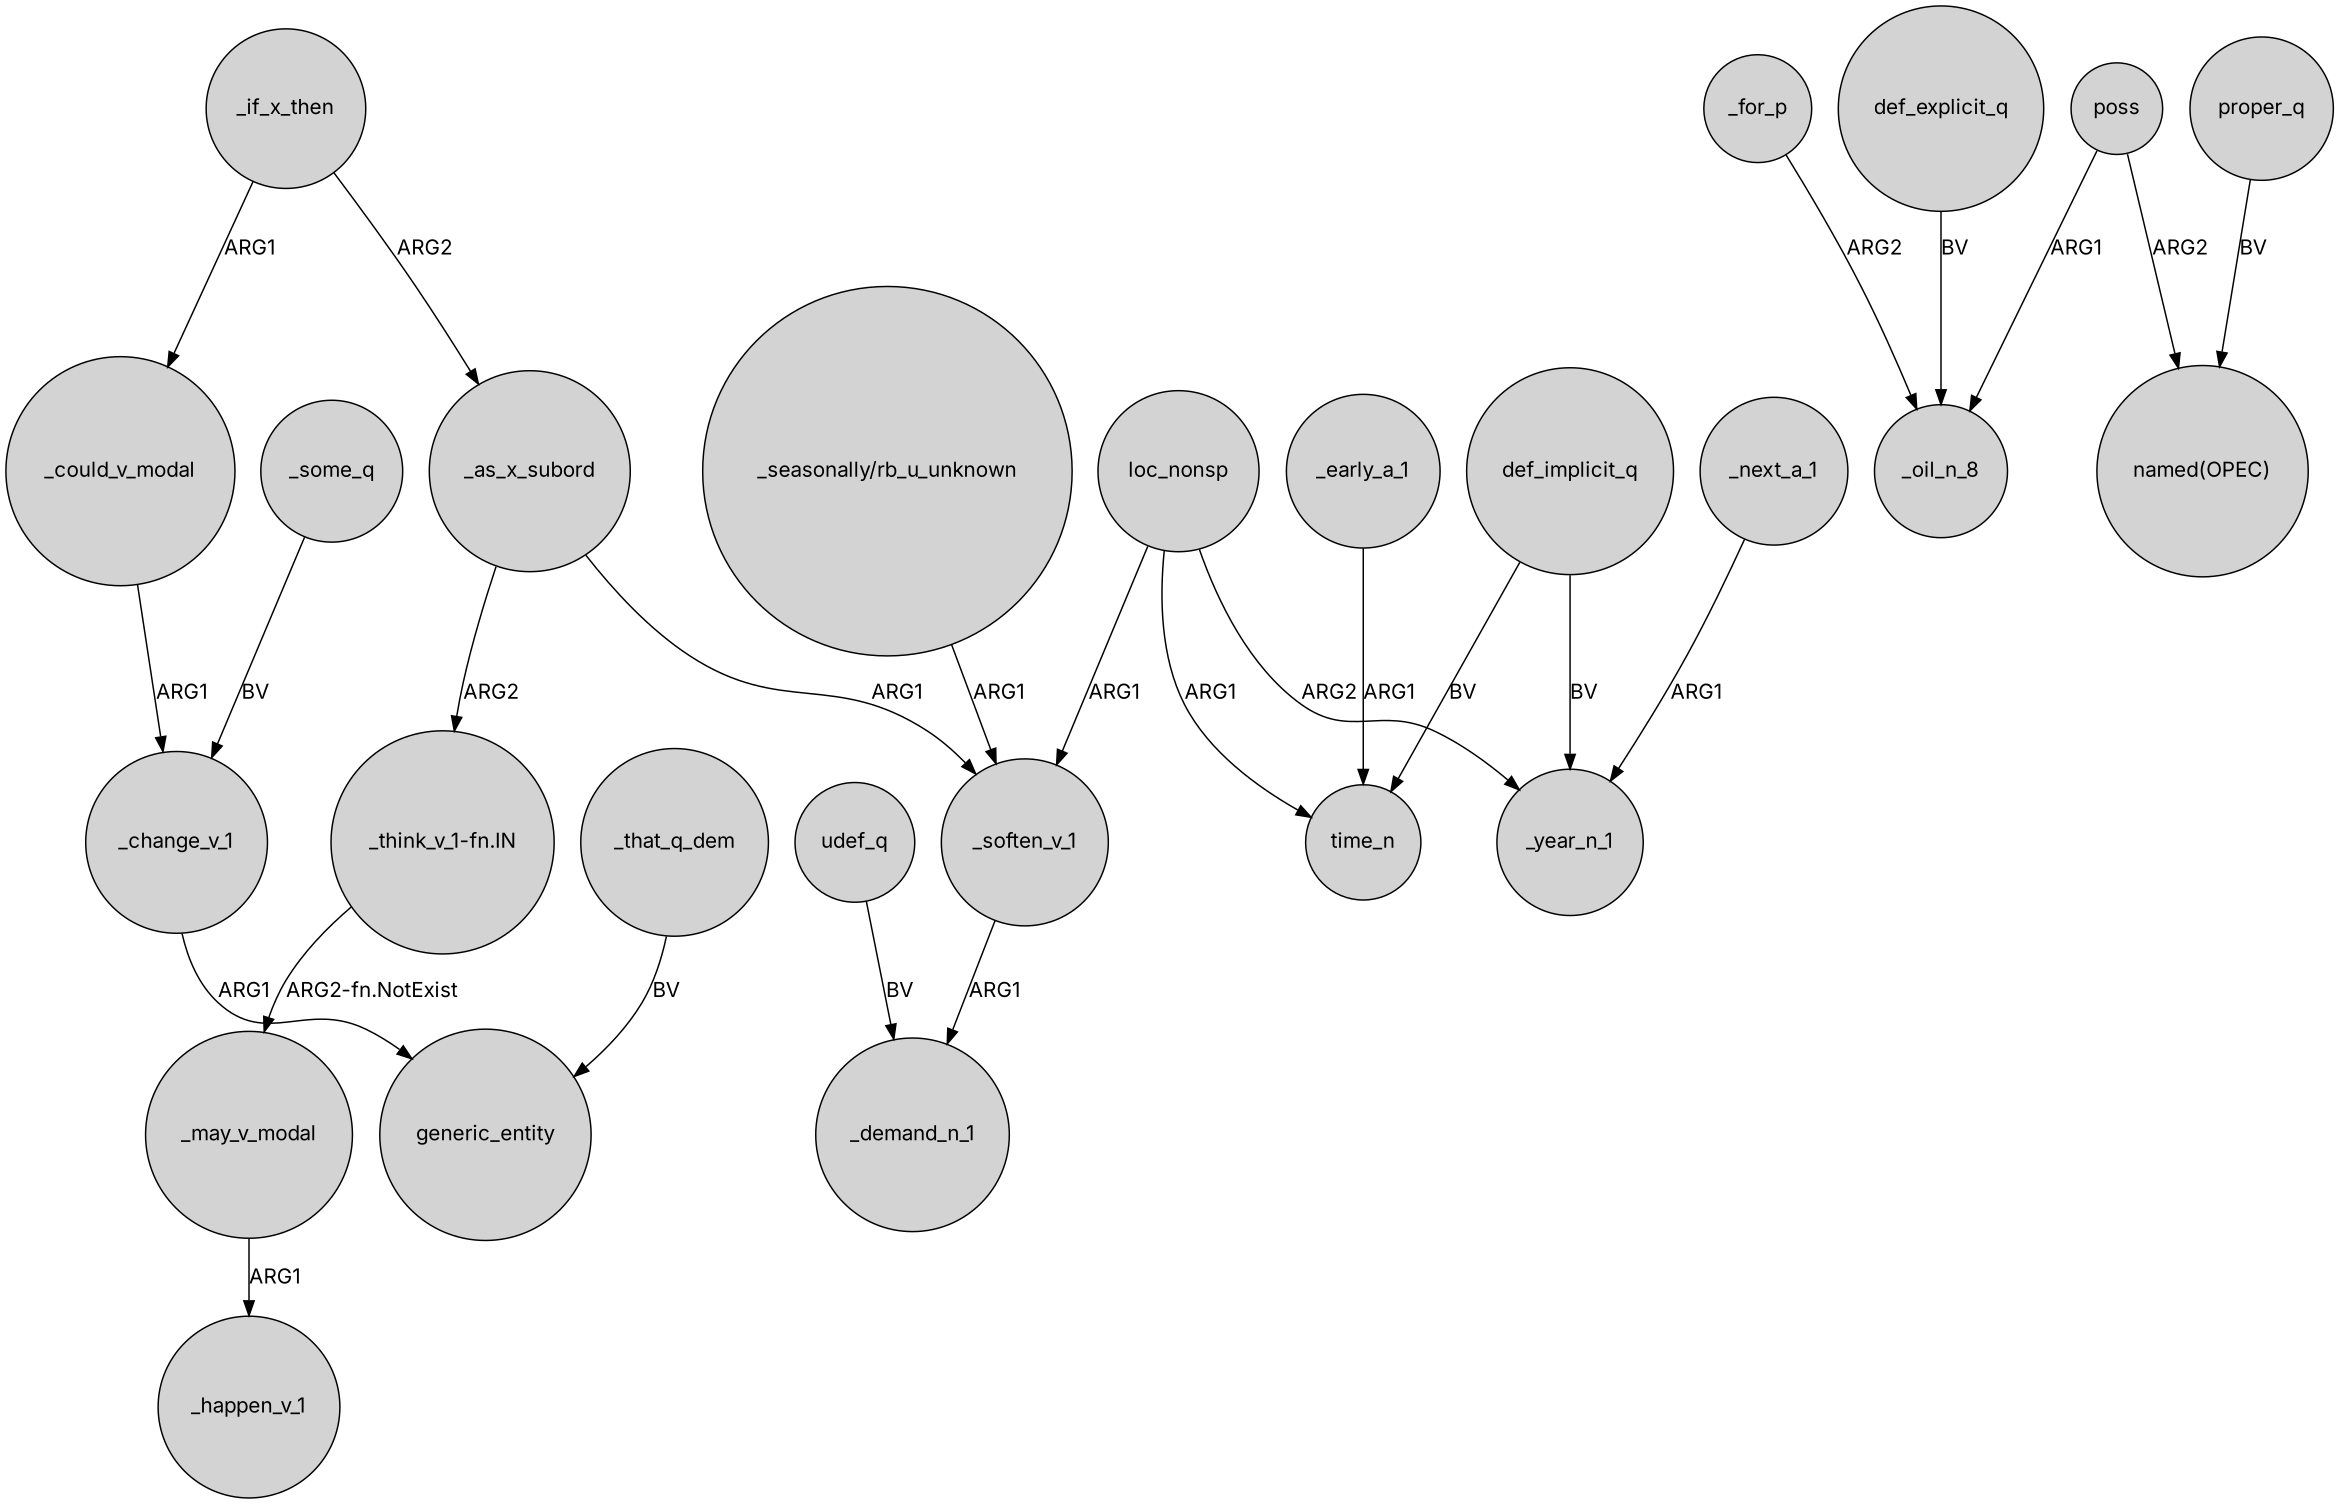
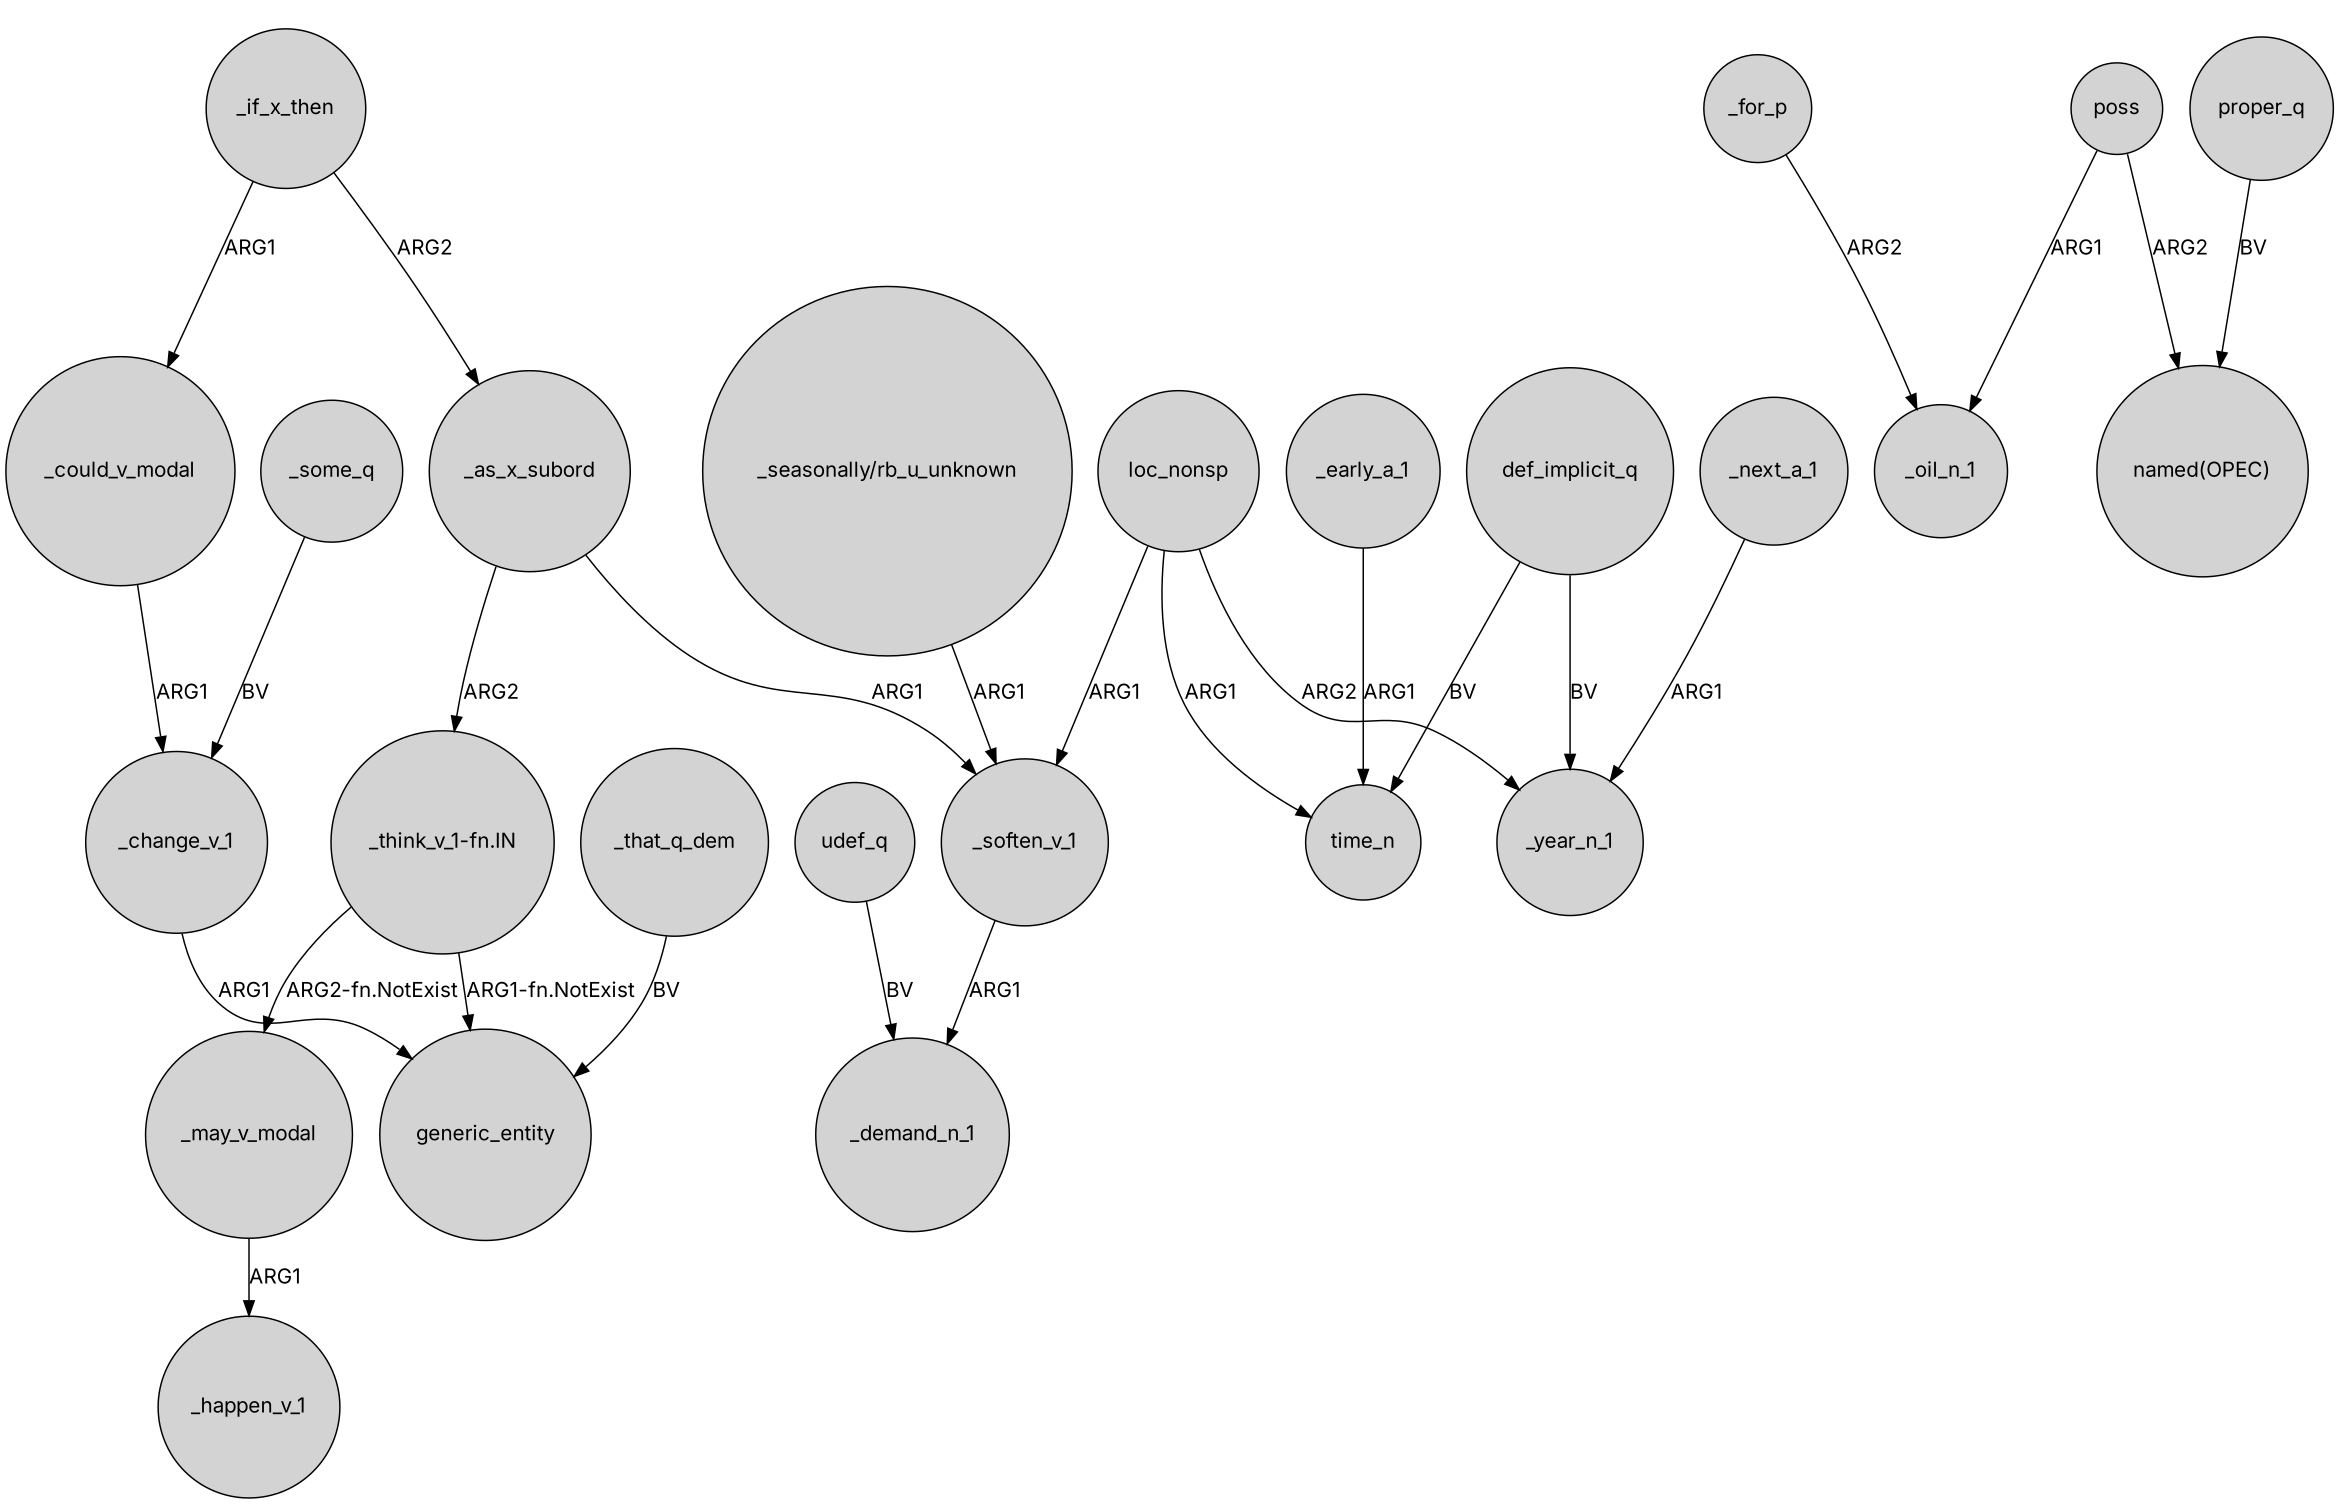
node "def_explicit_q": removed
node "_oil_n_8": label "_oil_n_8" -> "_oil_n_1"
edge "_think_v_1-fn.IN" -> "generic_entity": added, label "ARG1-fn.NotExist"
